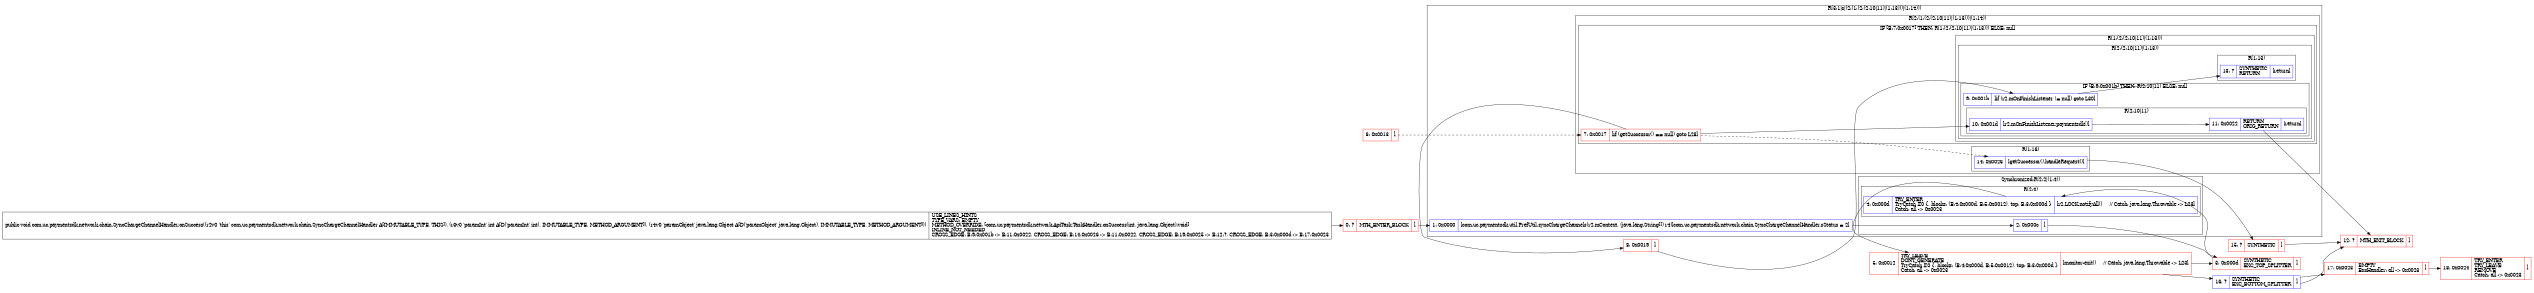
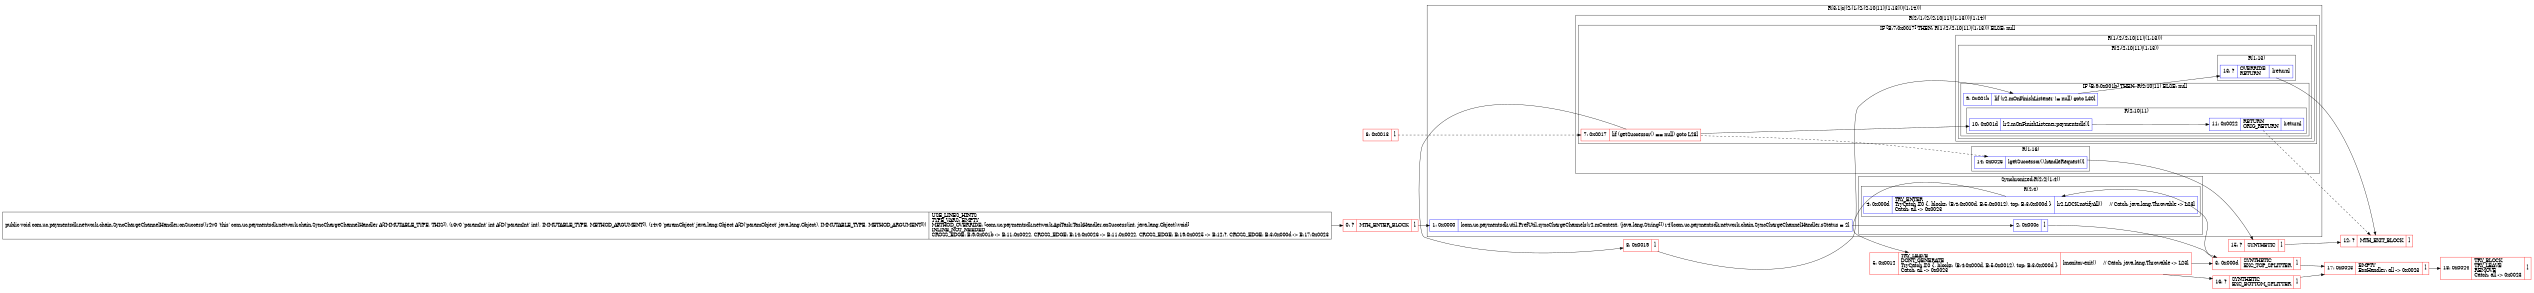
node "13: ?": text "SYNTHETIC" -> "OVERRIDE"
edge "11: 0x0022" -> "12: ?": style solid -> dashed
node "18: 0x0024": text "TRY_ENTER" -> "TRY_BLOCK"
edge "3: 0x000d" -> "17: 0x0023": added
edge "16: ?" -> "12: ?": now "13: ?" -> "12: ?"
node "16: ?": color blue -> red
